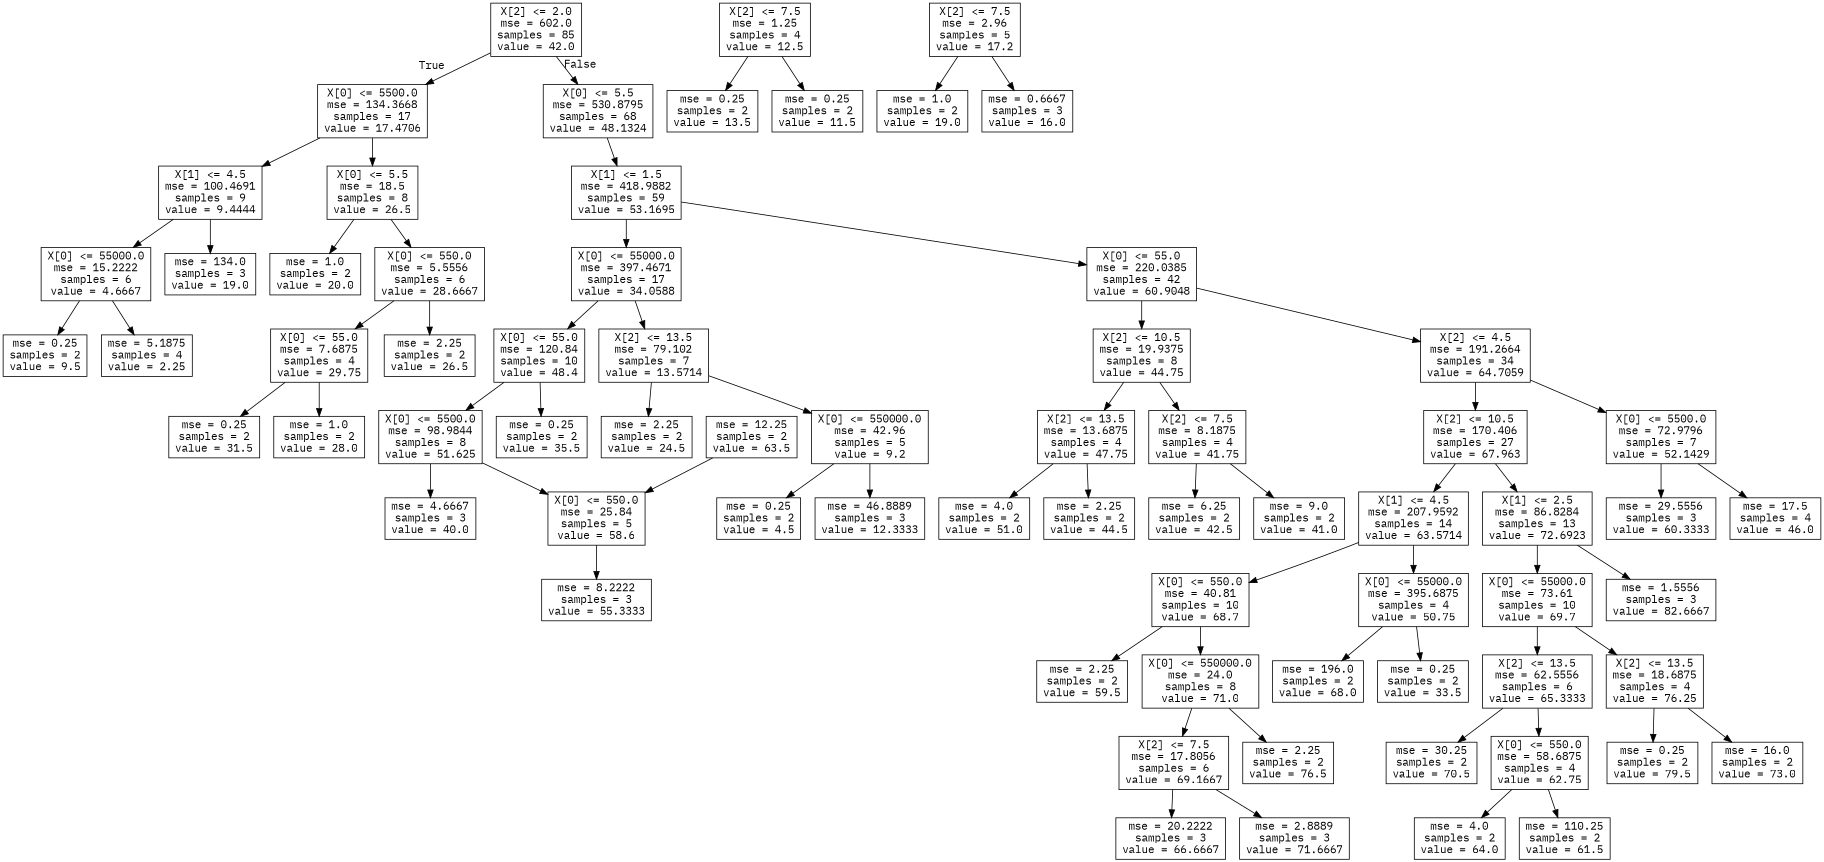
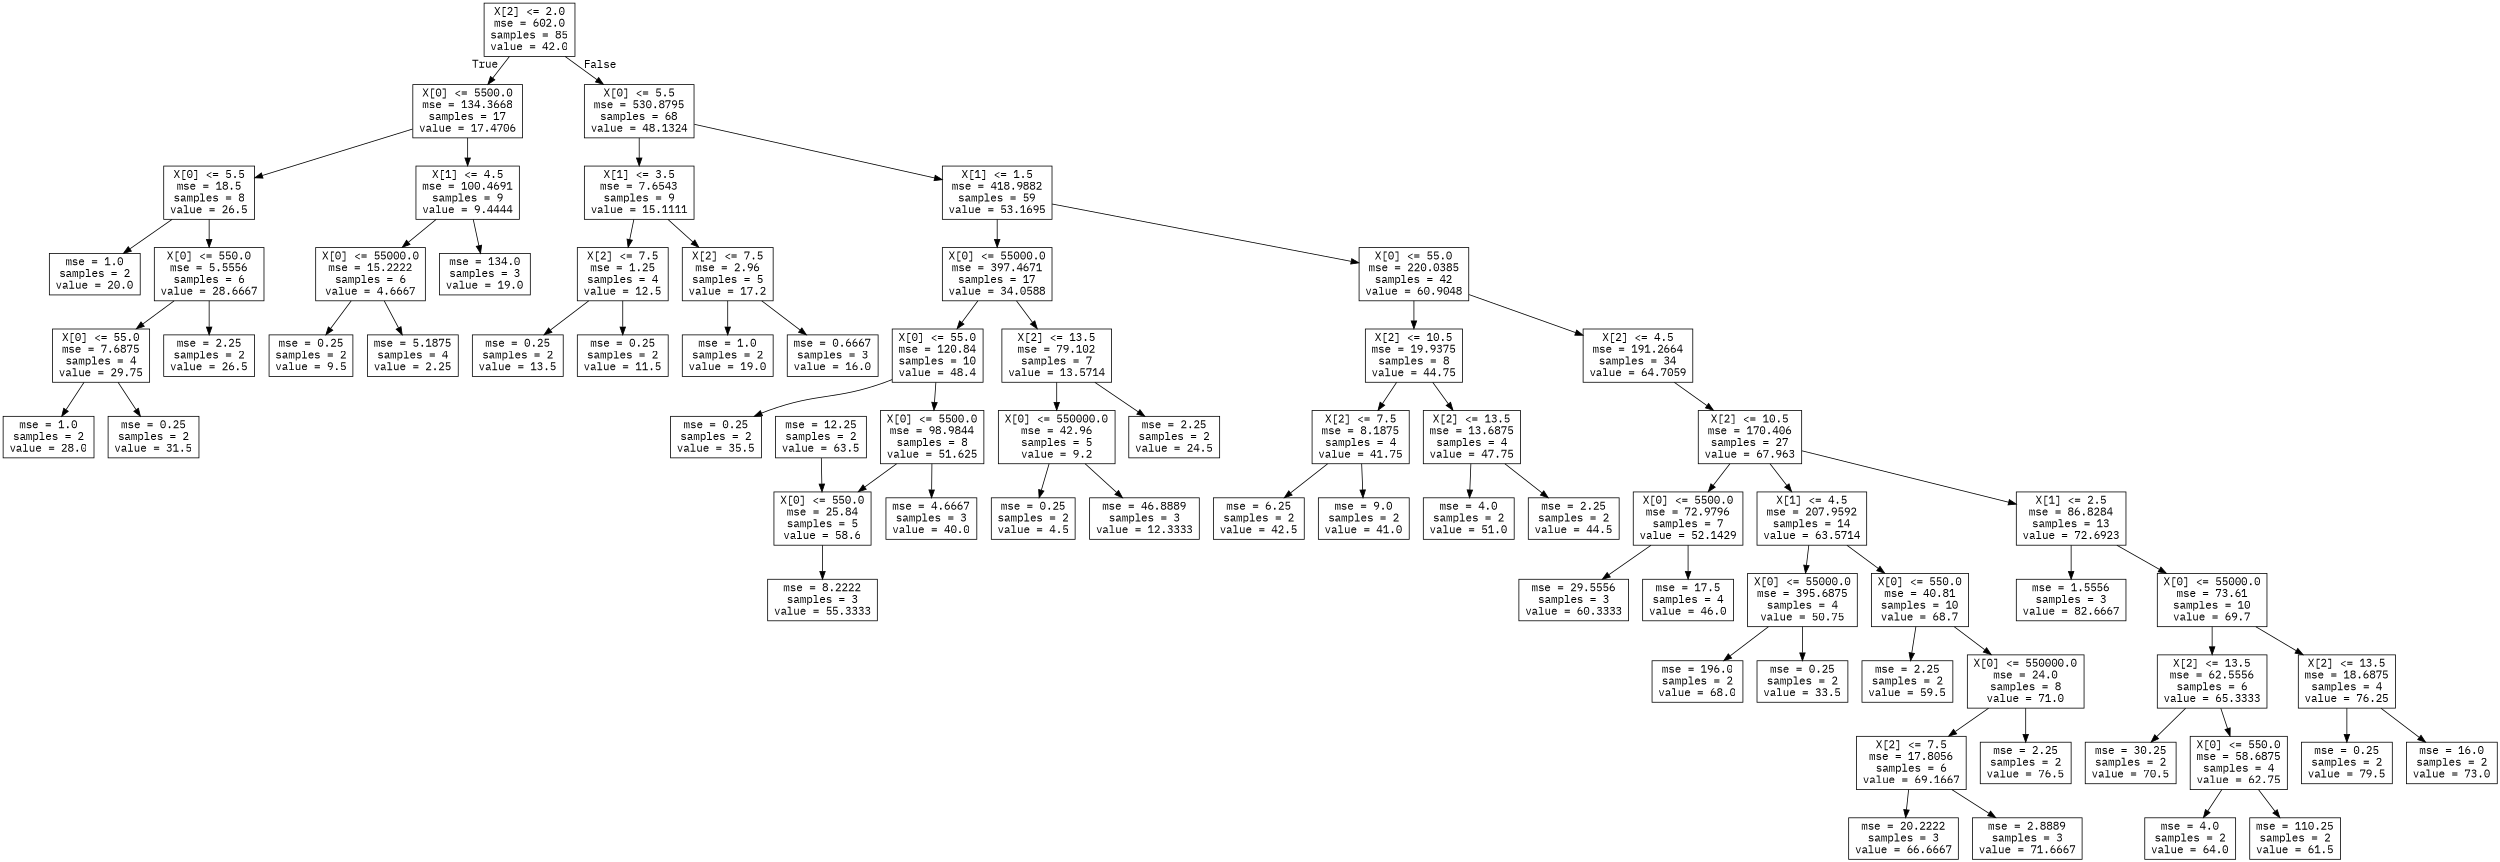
node "X[1] <= 3.5 mse = 7.6543 samples = 9 value = 15.1111": added
edge "X[2] <= 4.5 mse = 191.2664 samples = 34 value = 64.7059" -> "X[0] <= 5500.0 mse = 72.9796 samples = 7 value = 52.1429": now "X[2] <= 10.5 mse = 170.406 samples = 27 value = 67.963" -> "X[0] <= 5500.0 mse = 72.9796 samples = 7 value = 52.1429"
